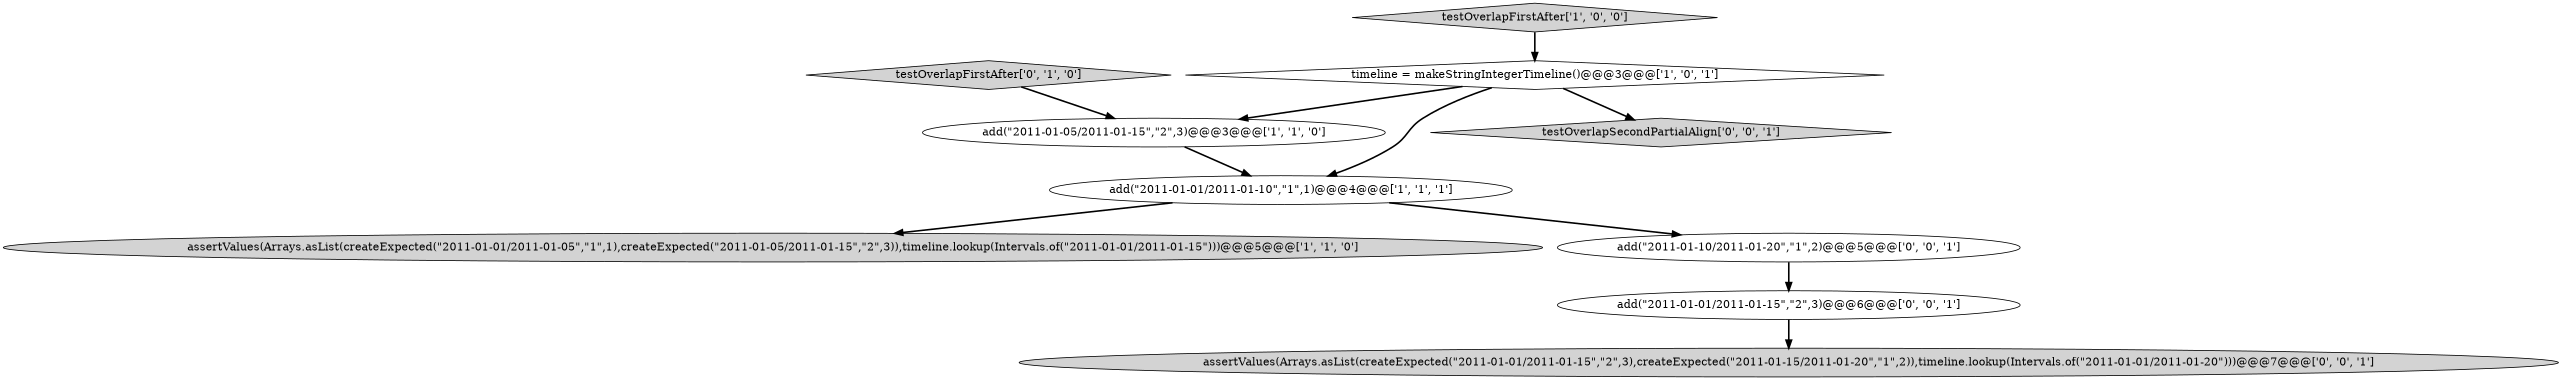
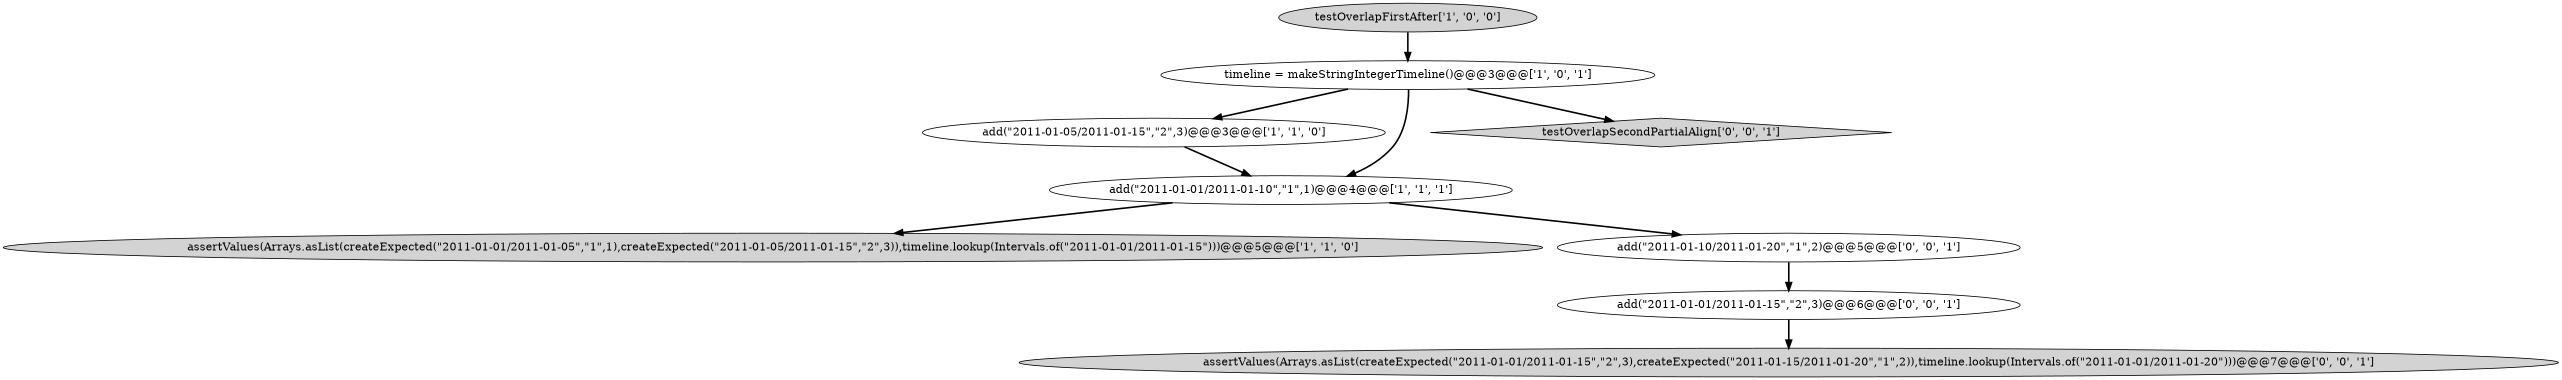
node "testOverlapFirstAfter['1', '0', '0']": shape diamond -> ellipse
node "testOverlapFirstAfter['0', '1', '0']": removed
node "timeline = makeStringIntegerTimeline()@@@3@@@['1', '0', '1']": shape diamond -> ellipse
